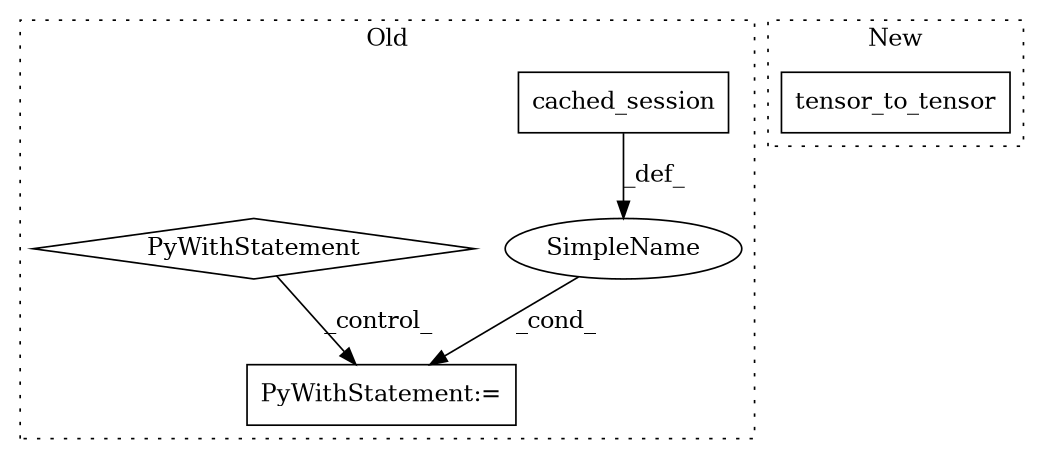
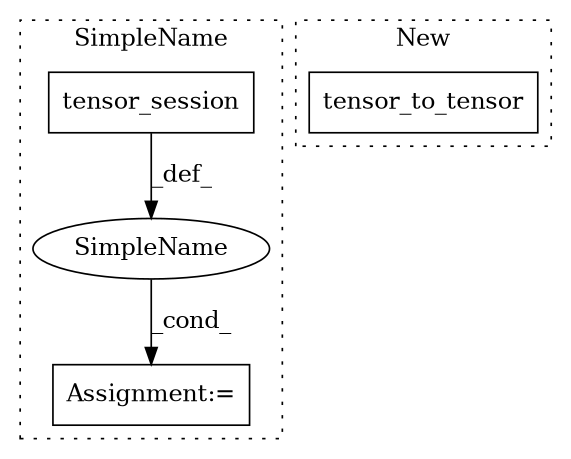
cluster "Old": label "Old" -> "SimpleName"
node "cached_session": label "cached_session" -> "tensor_session"
node "PyWithStatement": removed
node "PyWithStatement:=": label "PyWithStatement:=" -> "Assignment:="
